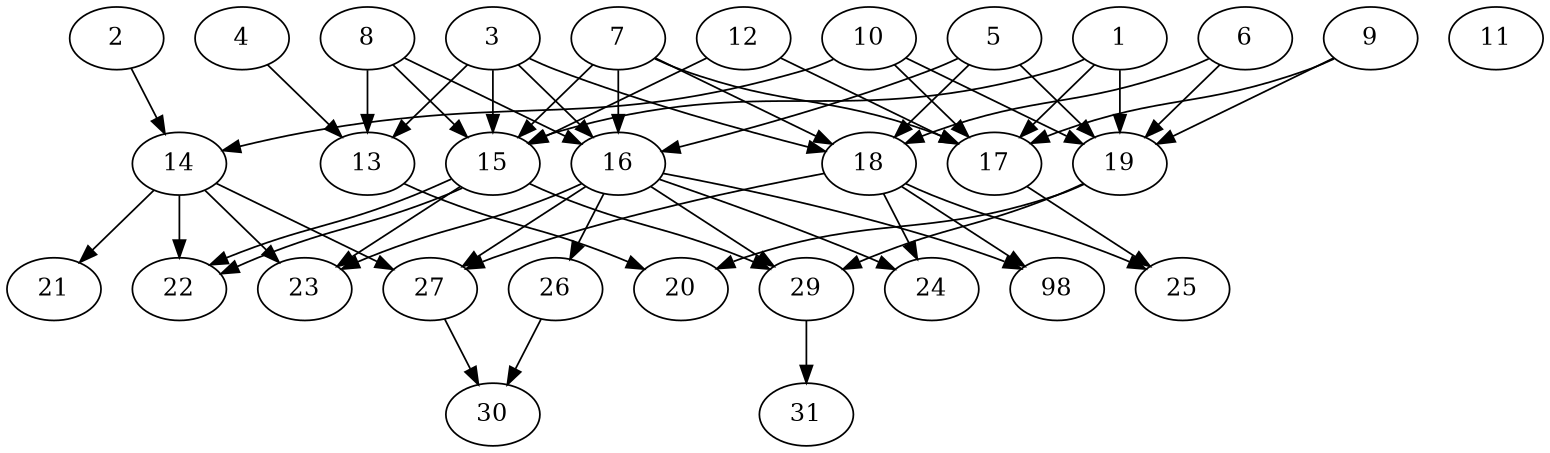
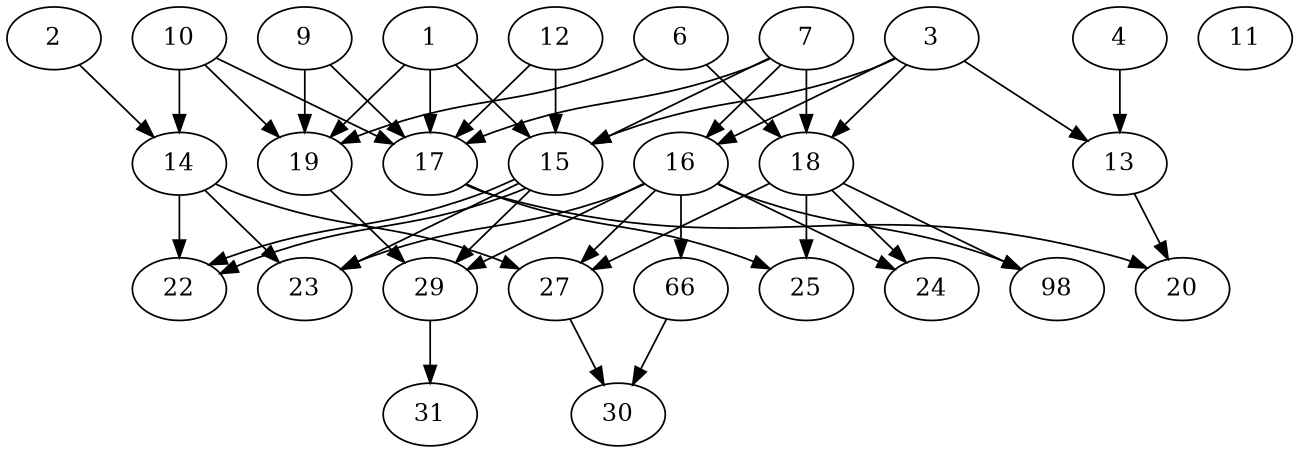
node "8": removed
node "5": removed
edge "19" -> "20": now "17" -> "20"
node "21": removed
node "26": label "26" -> "66"
